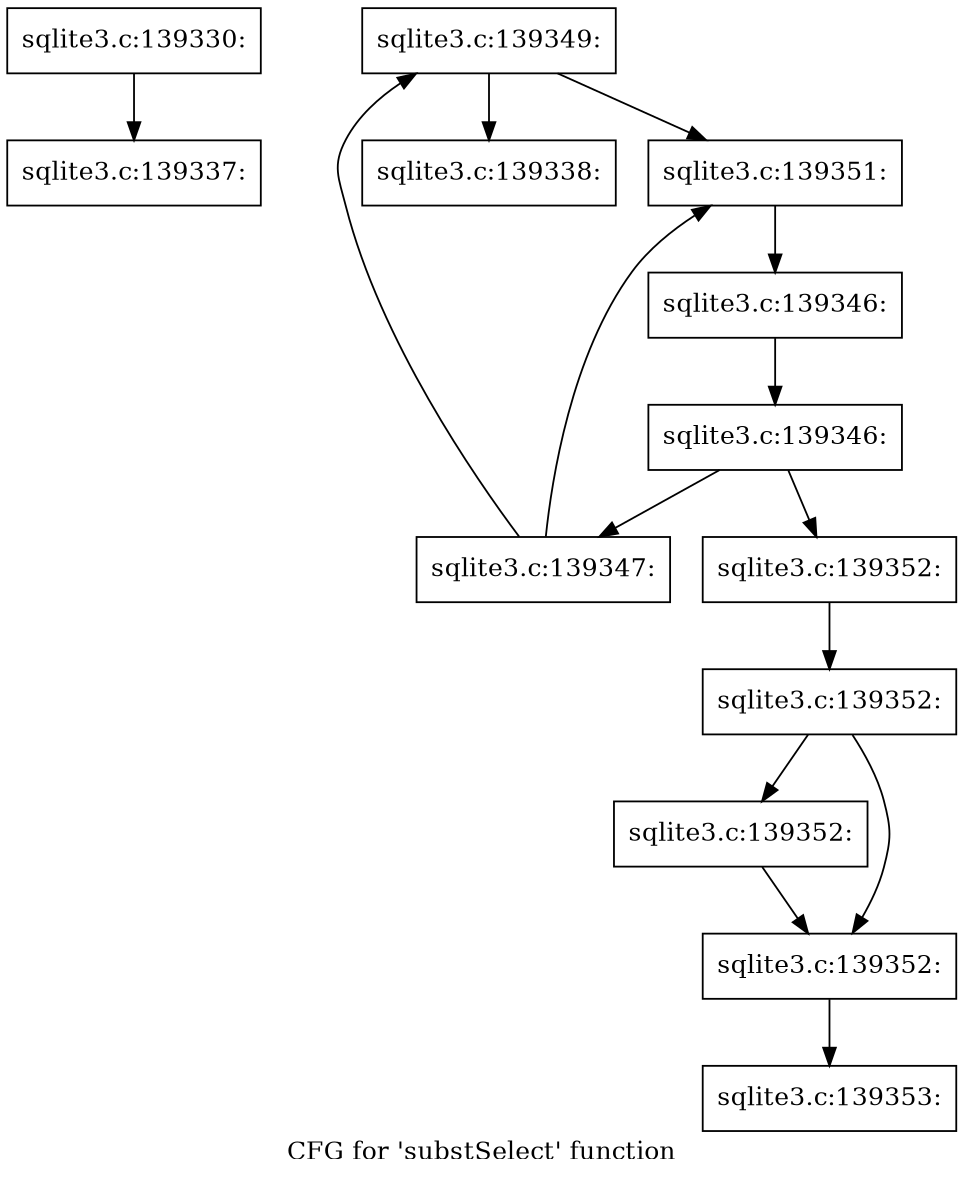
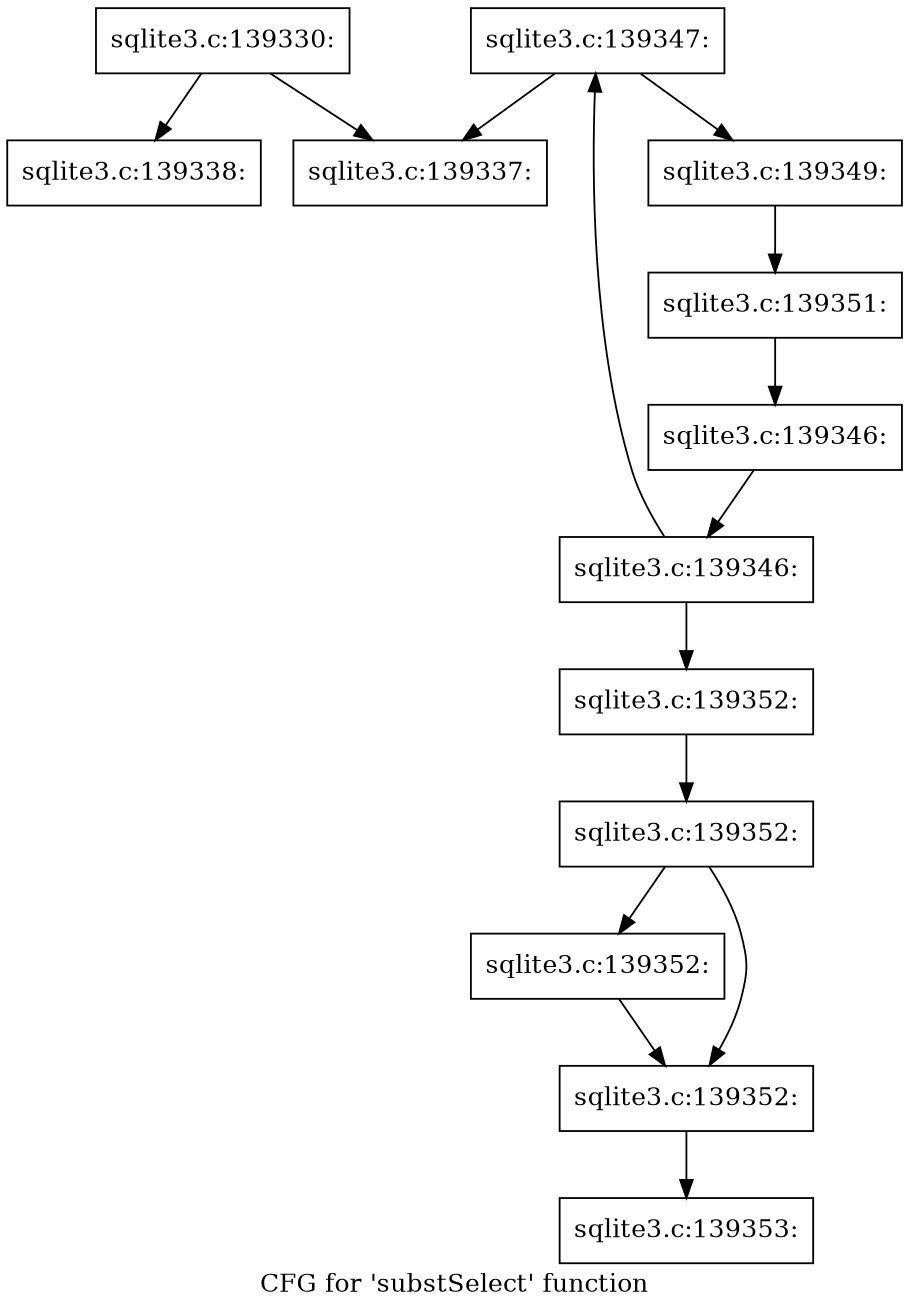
edge "sqlite3.c:139349:" -> "sqlite3.c:139338:": now "sqlite3.c:139330:" -> "sqlite3.c:139338:"
edge "sqlite3.c:139347:" -> "sqlite3.c:139351:": now "sqlite3.c:139347:" -> "sqlite3.c:139337:"
